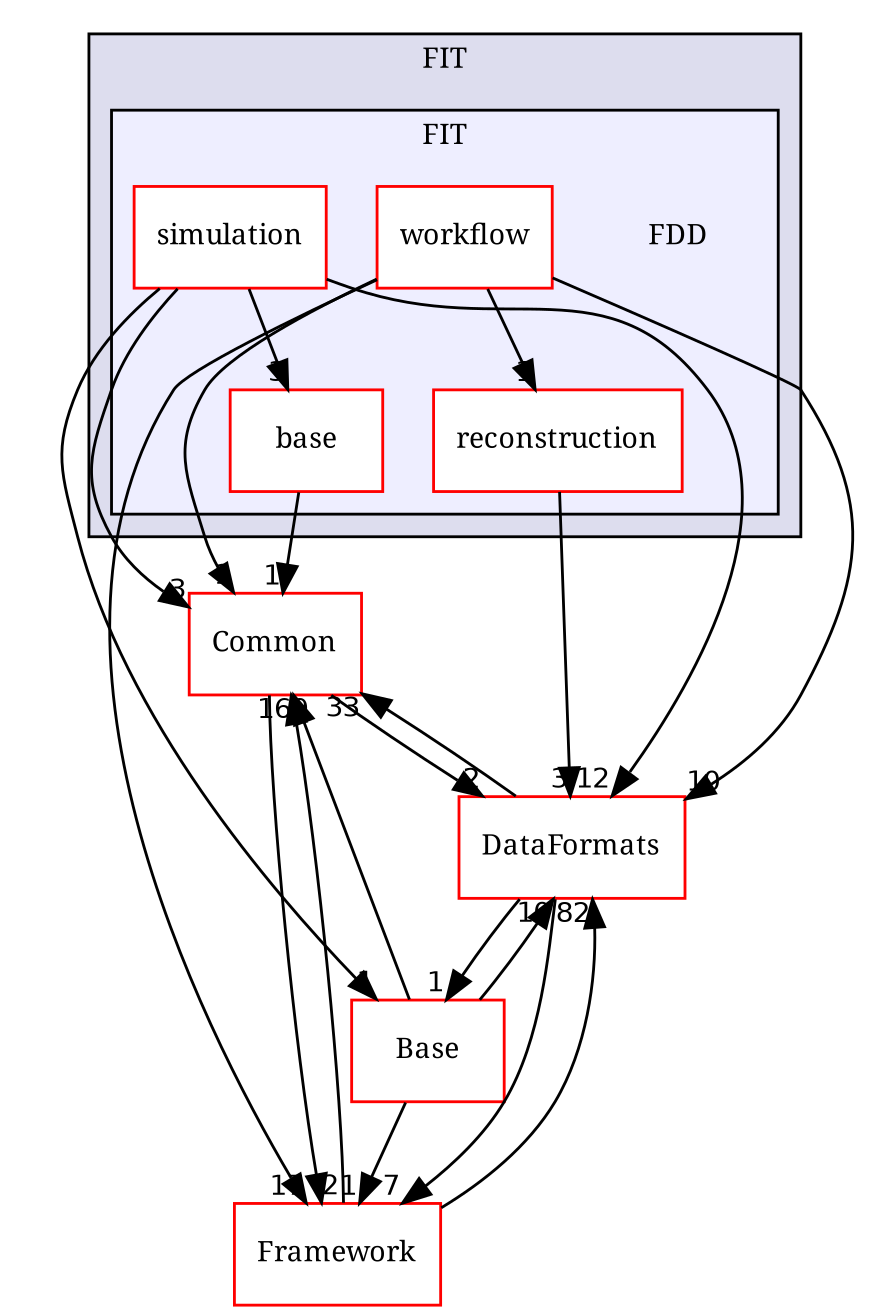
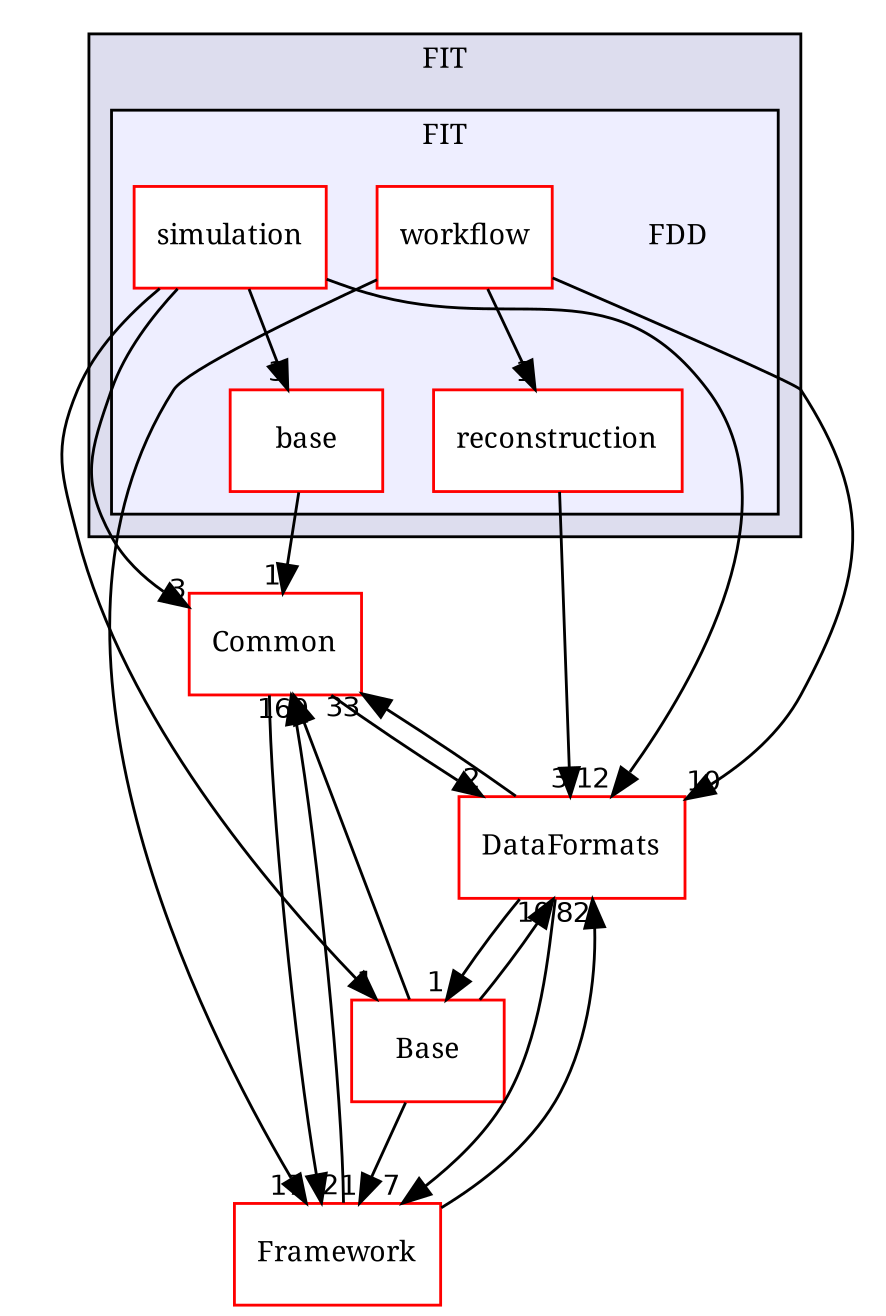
edge "workflow" -> "Common": removed
